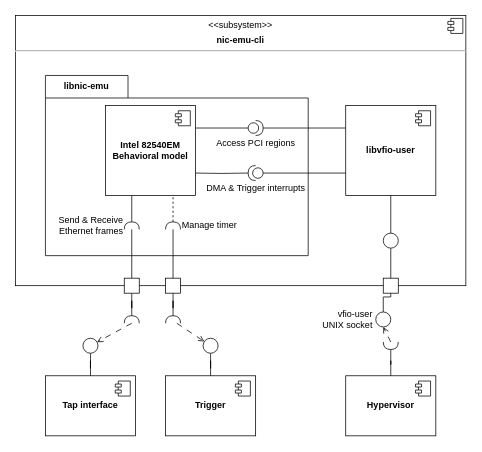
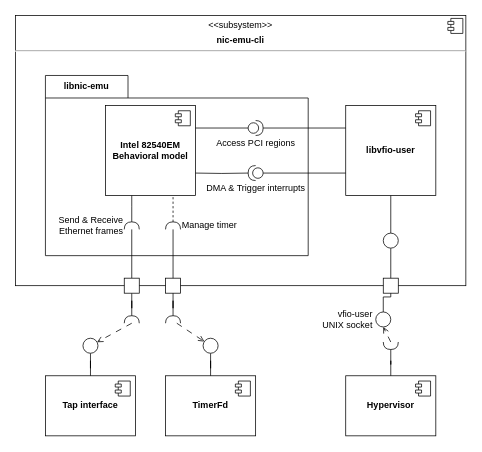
node "Trigger": label "Trigger" -> "TimerFd"
